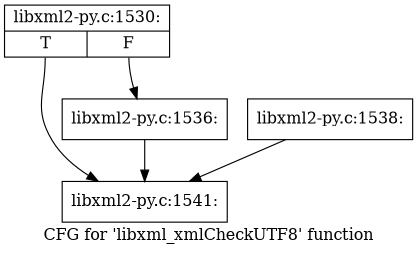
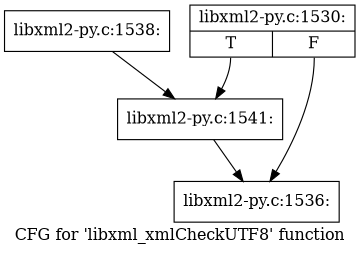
edge "libxml2-py.c:1536:" -> "libxml2-py.c:1541:": reversed
